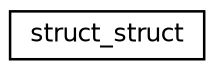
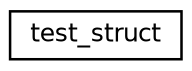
node "struct_struct": label "struct_struct" -> "test_struct"
